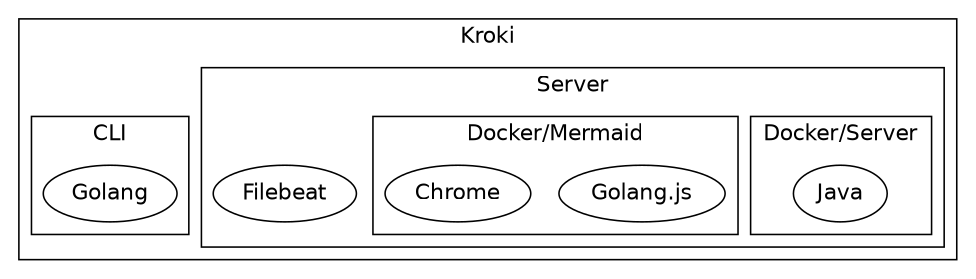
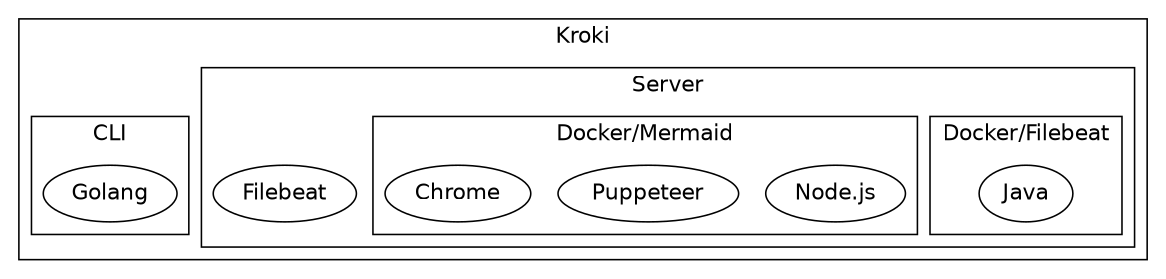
cluster "Docker/Server": label "Docker/Server" -> "Docker/Filebeat"
node "Golang.js": label "Golang.js" -> "Node.js"
node "Puppeteer": added
